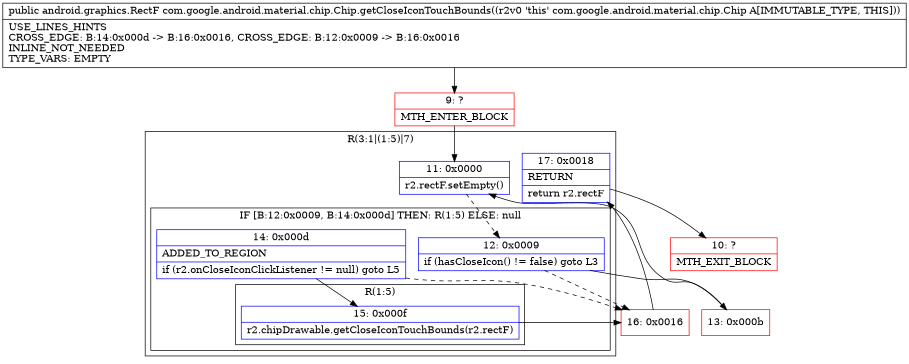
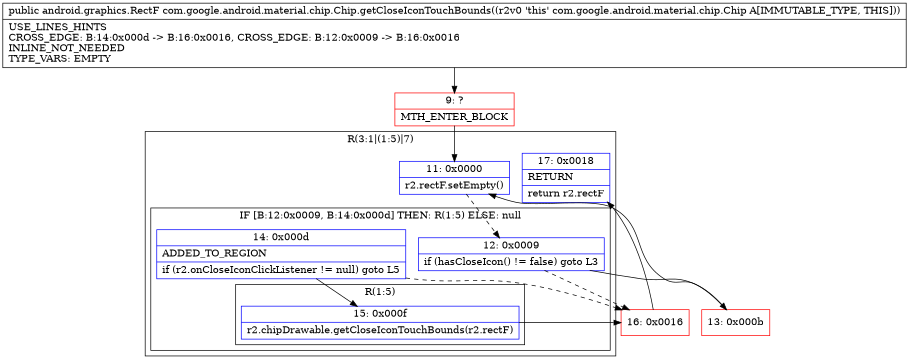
node "10: ?": removed
